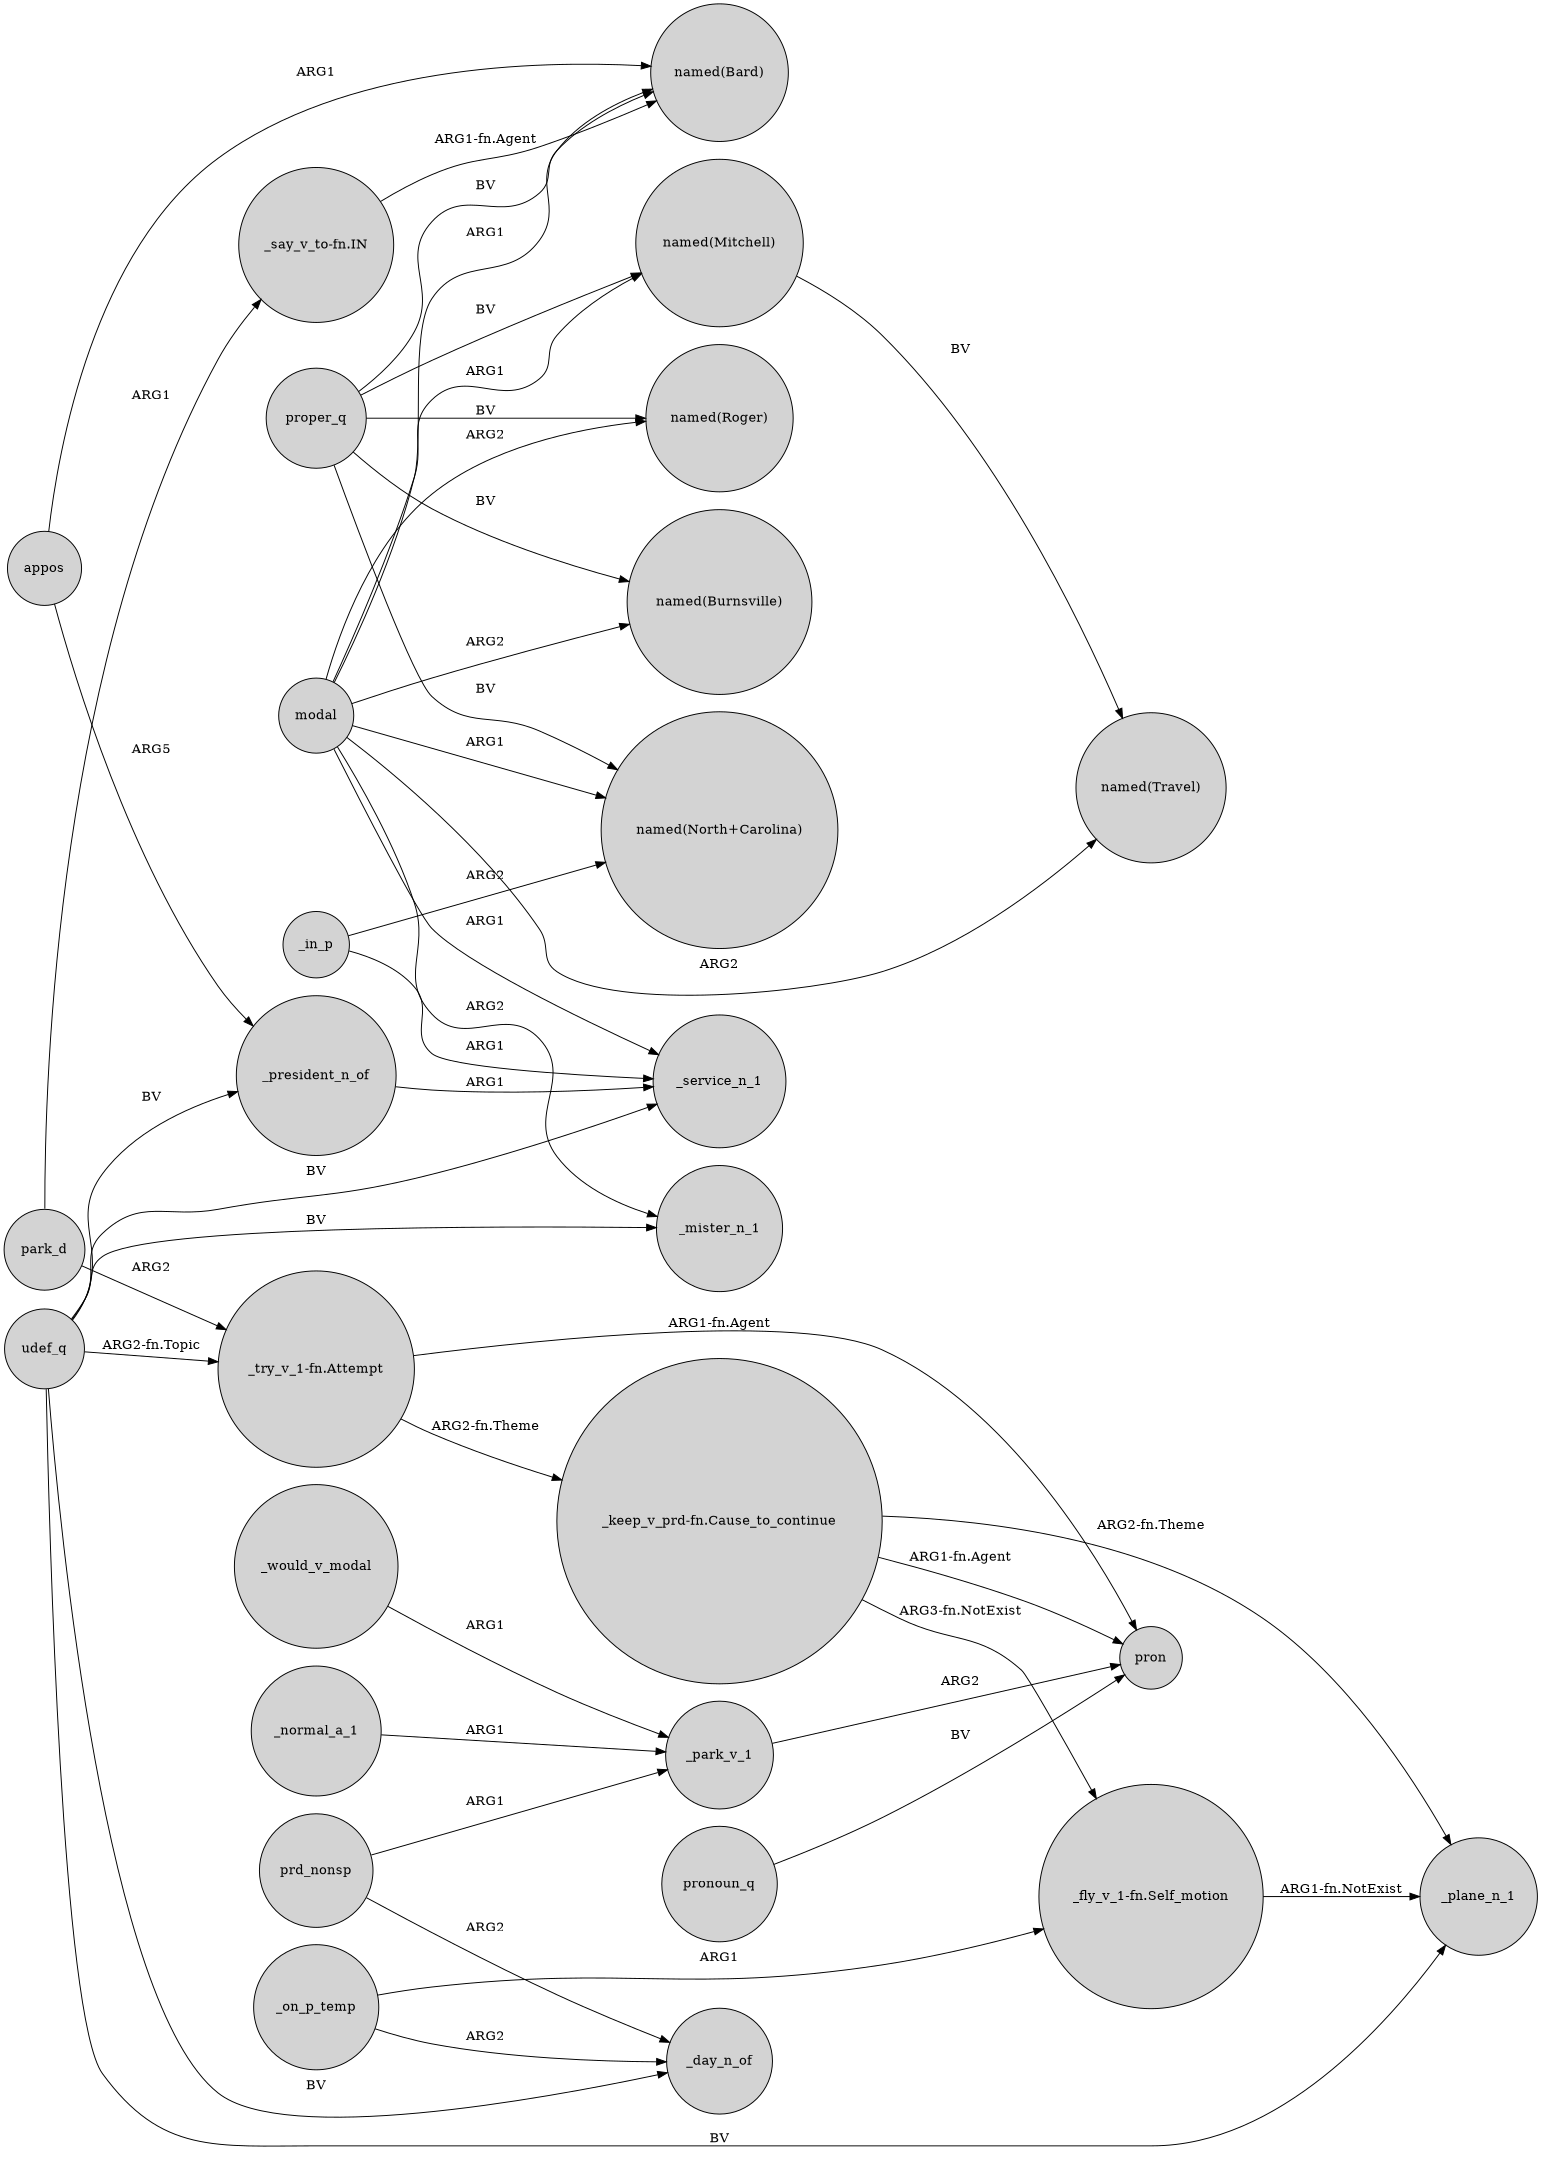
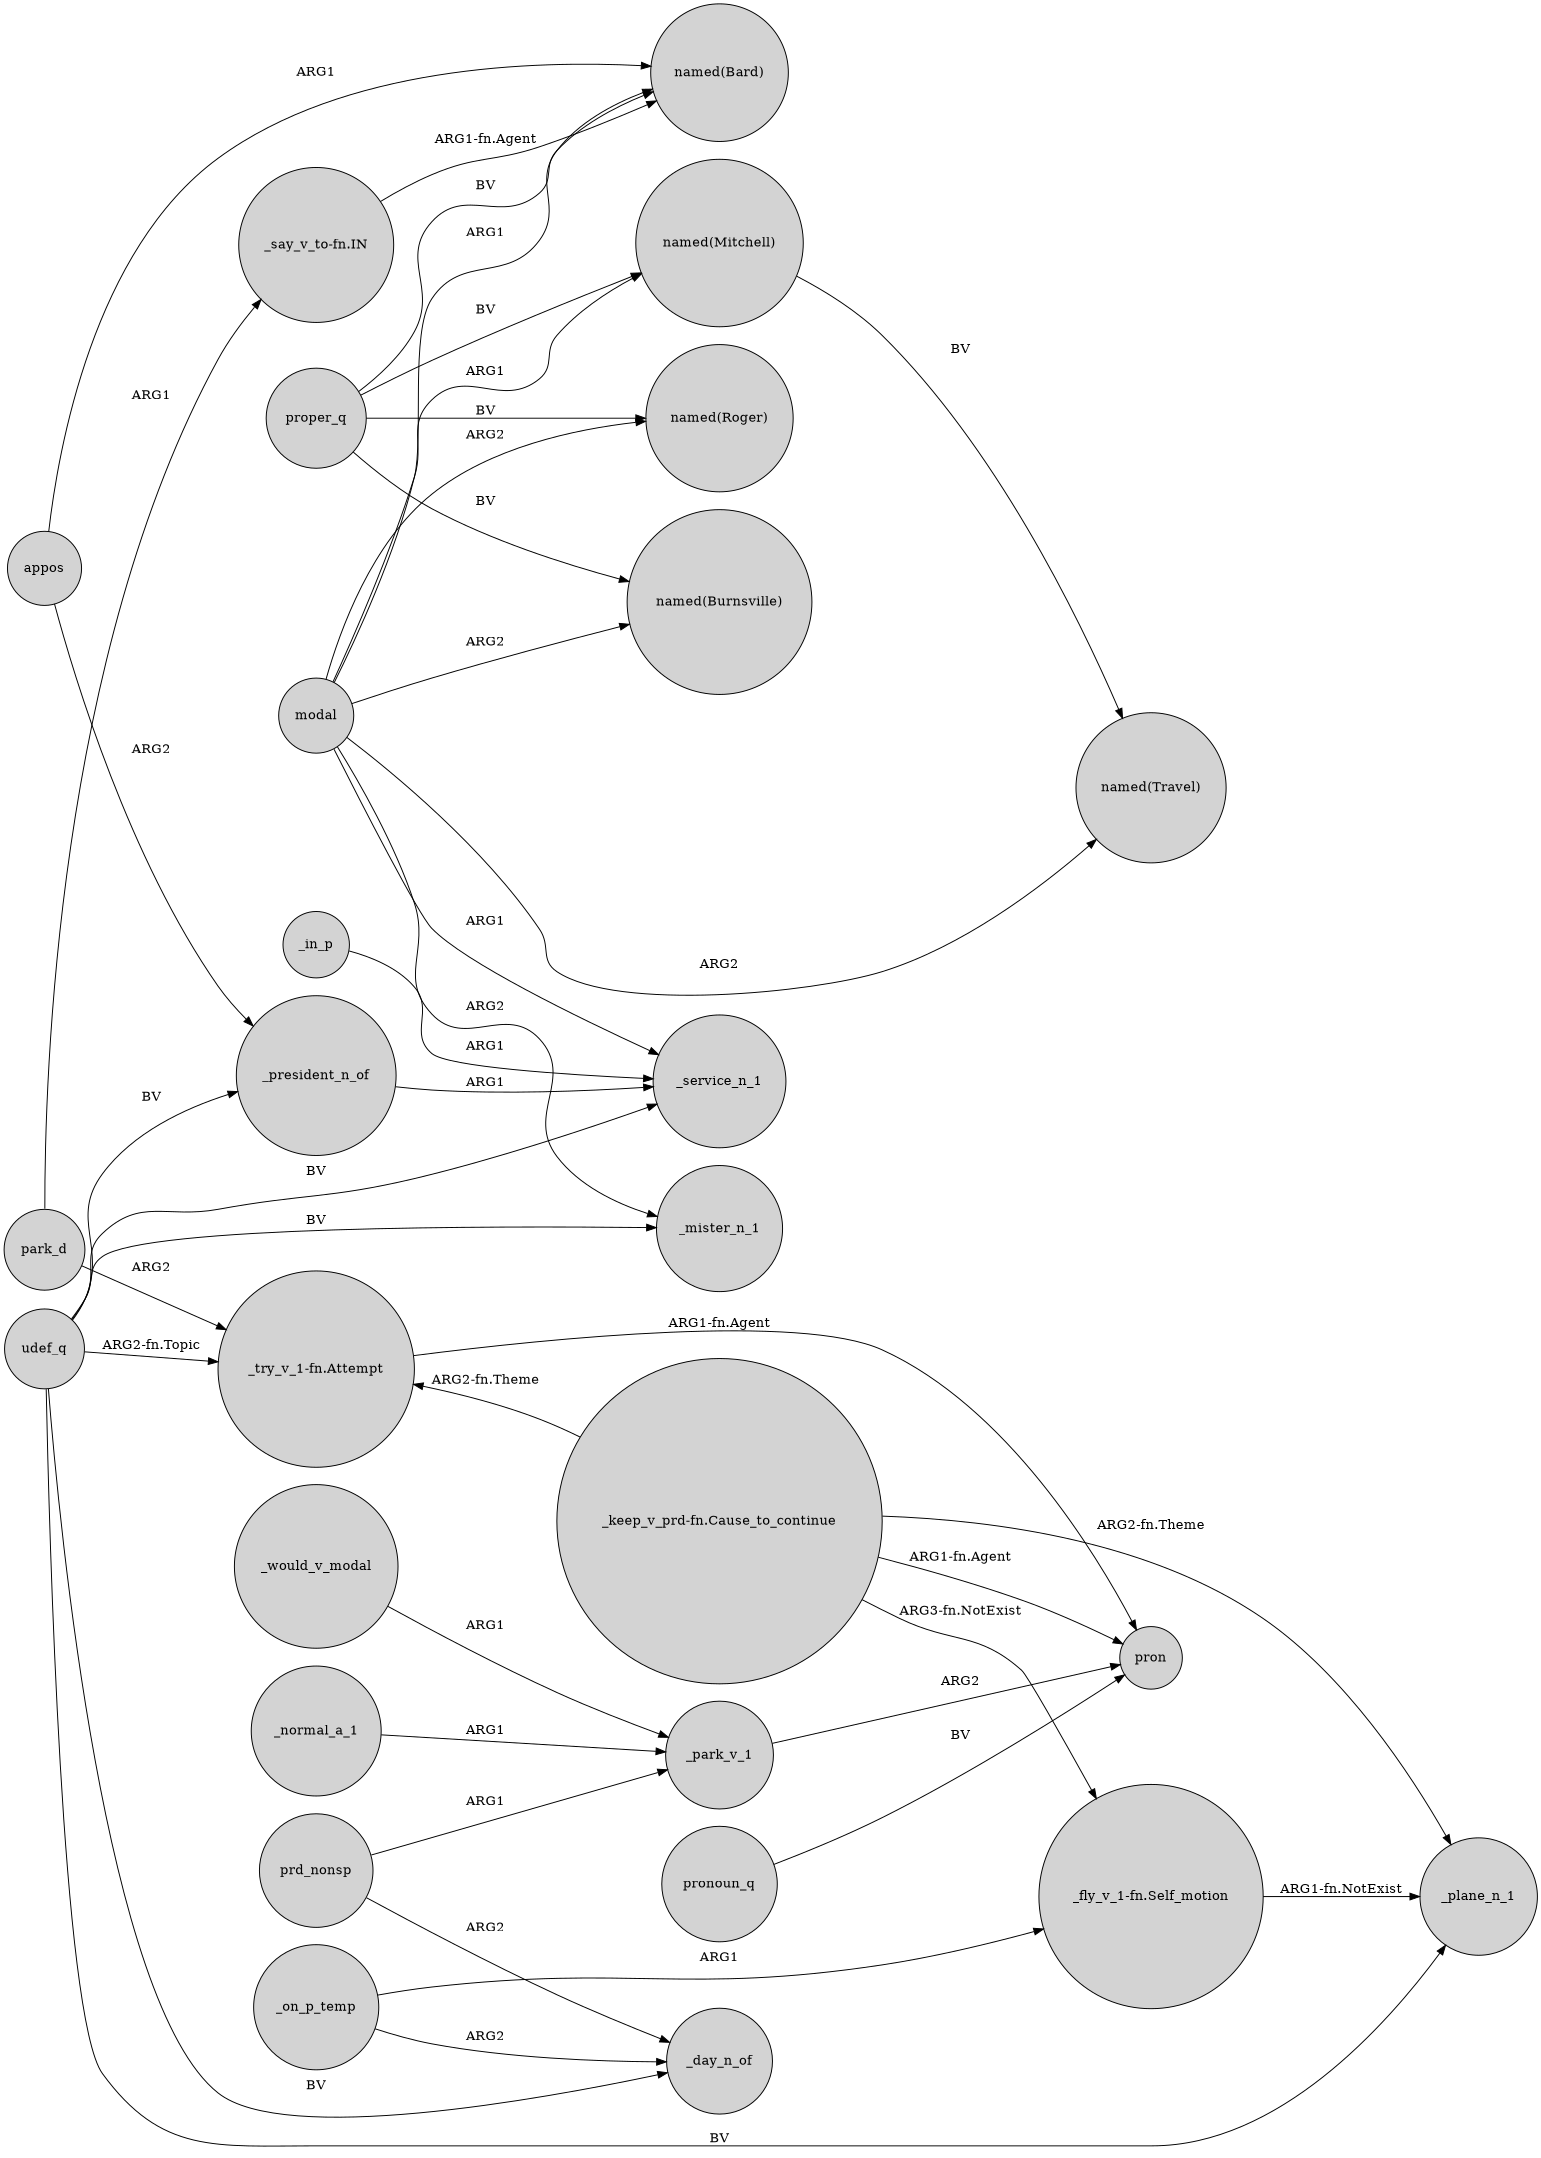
edge "appos" -> "_president_n_of": label "ARG5" -> "ARG2"
node "named(North+Carolina)": removed
edge "_try_v_1-fn.Attempt" -> "_keep_v_prd-fn.Cause_to_continue": reversed
